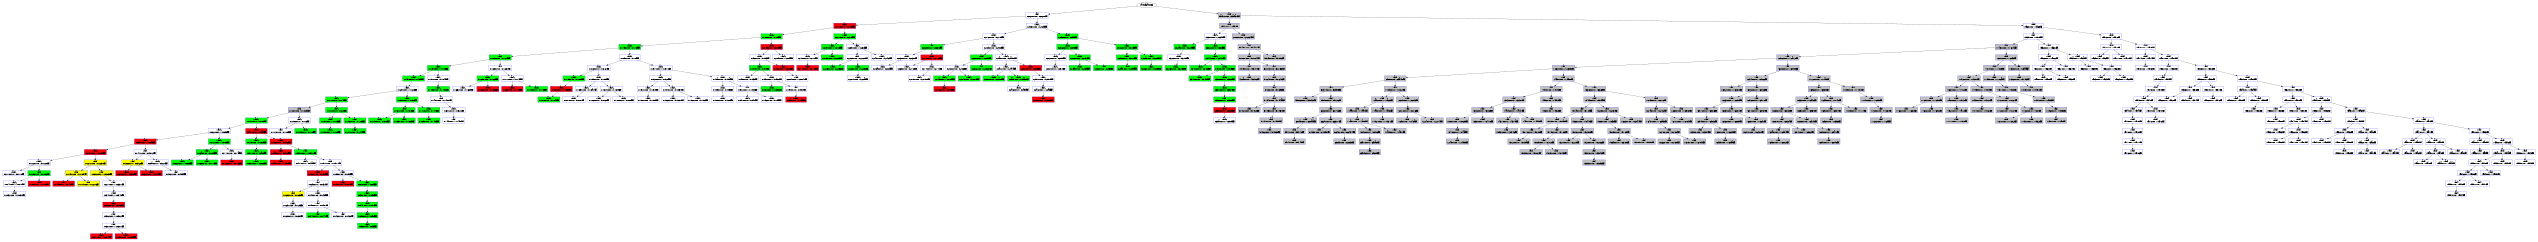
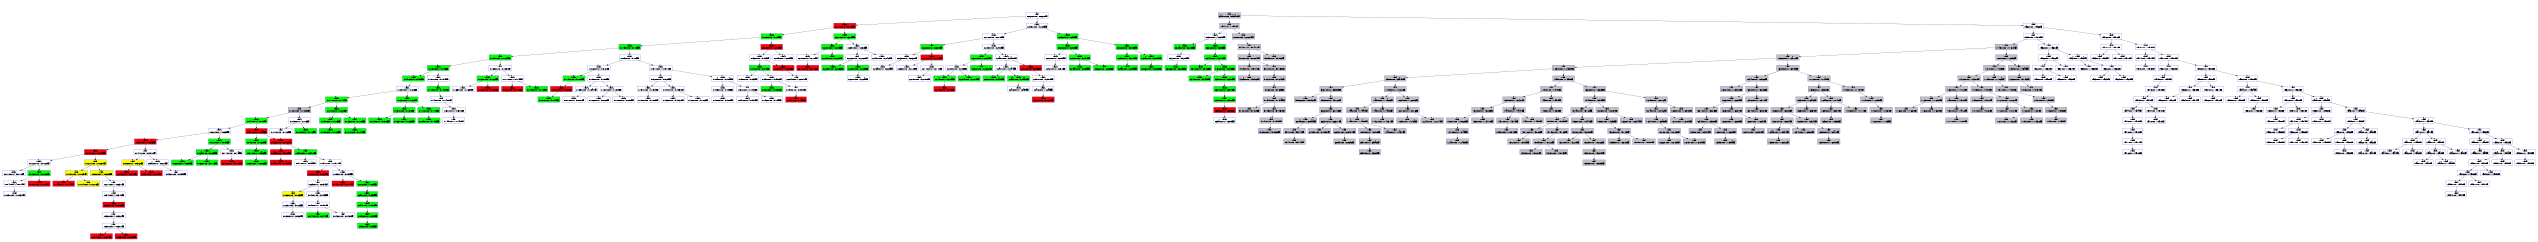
node "vad_ff2a90e8": removed
